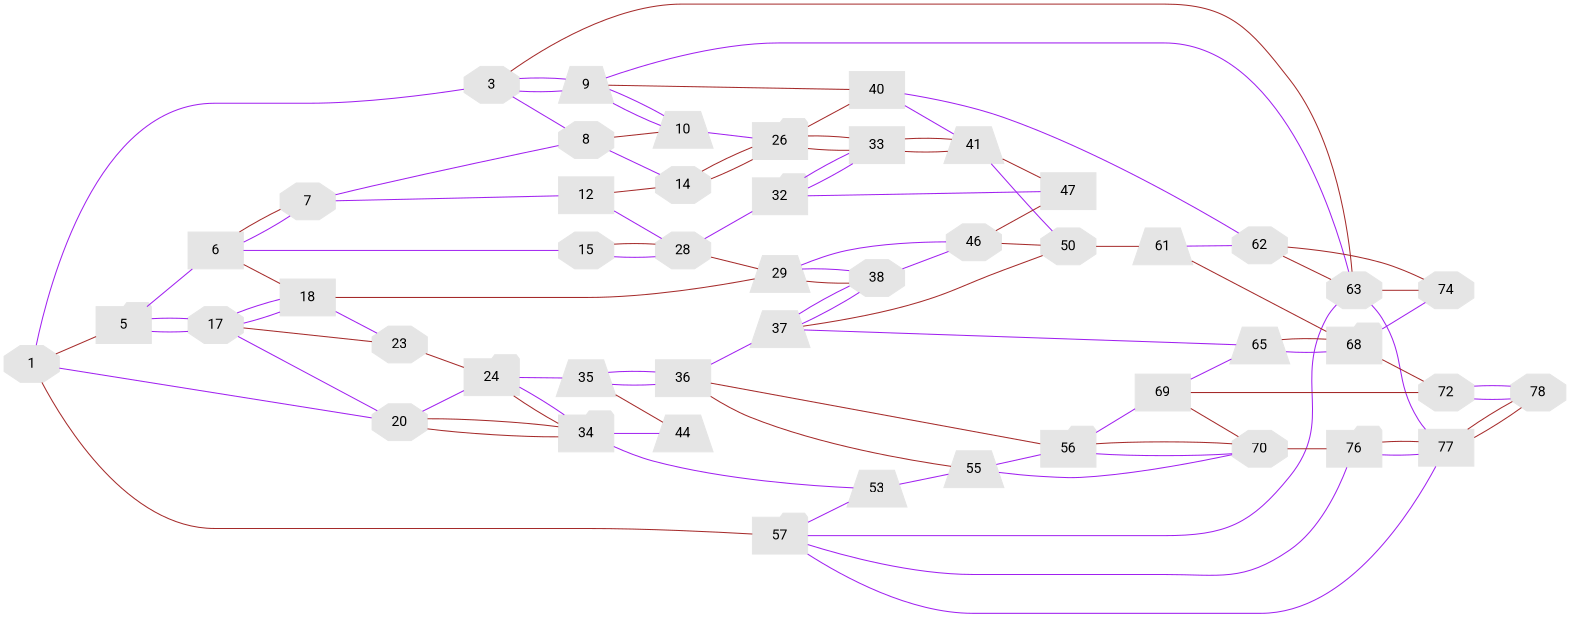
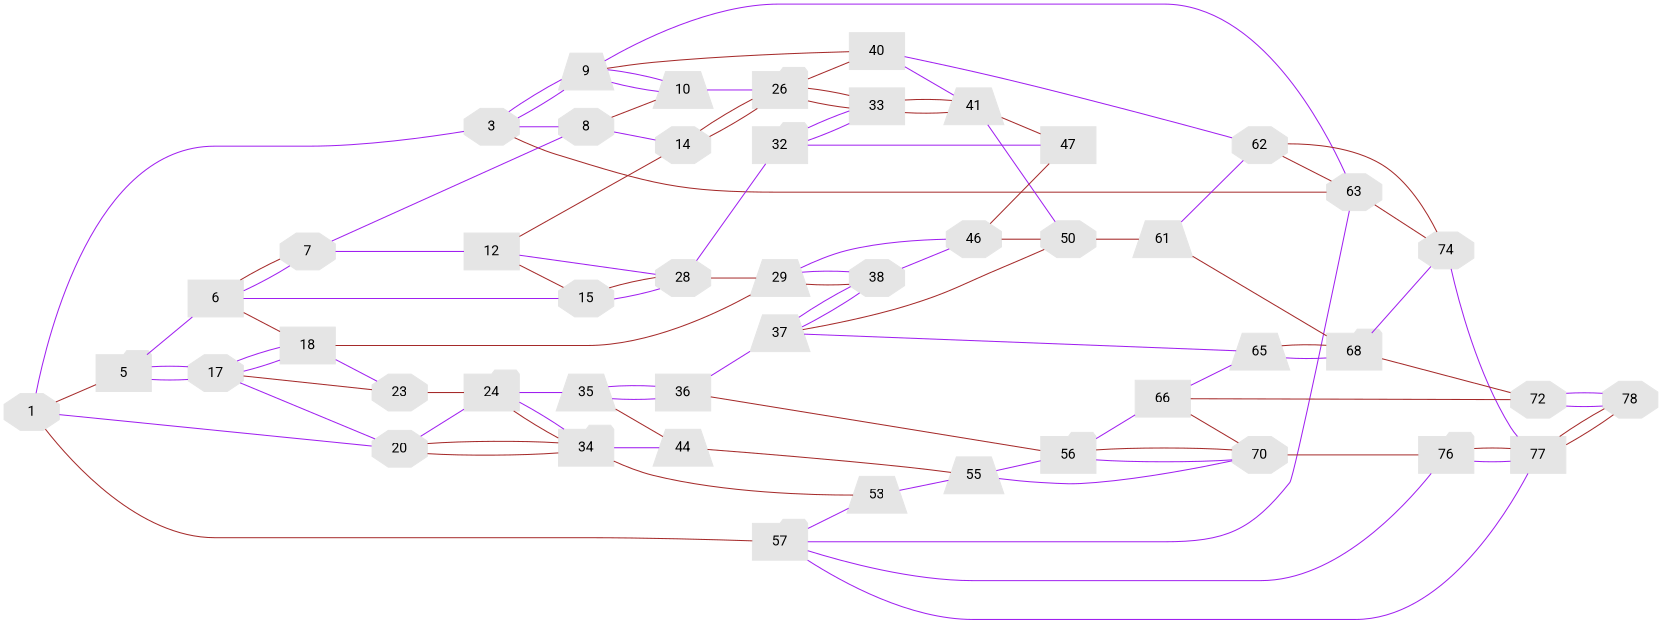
edge "12" -- "15": added
edge "63" -- "77": now "74" -- "77"
node "69": label "69" -> "66"
edge "36" -- "55": now "44" -- "55"
edge "34" -- "53": color purple -> brown
